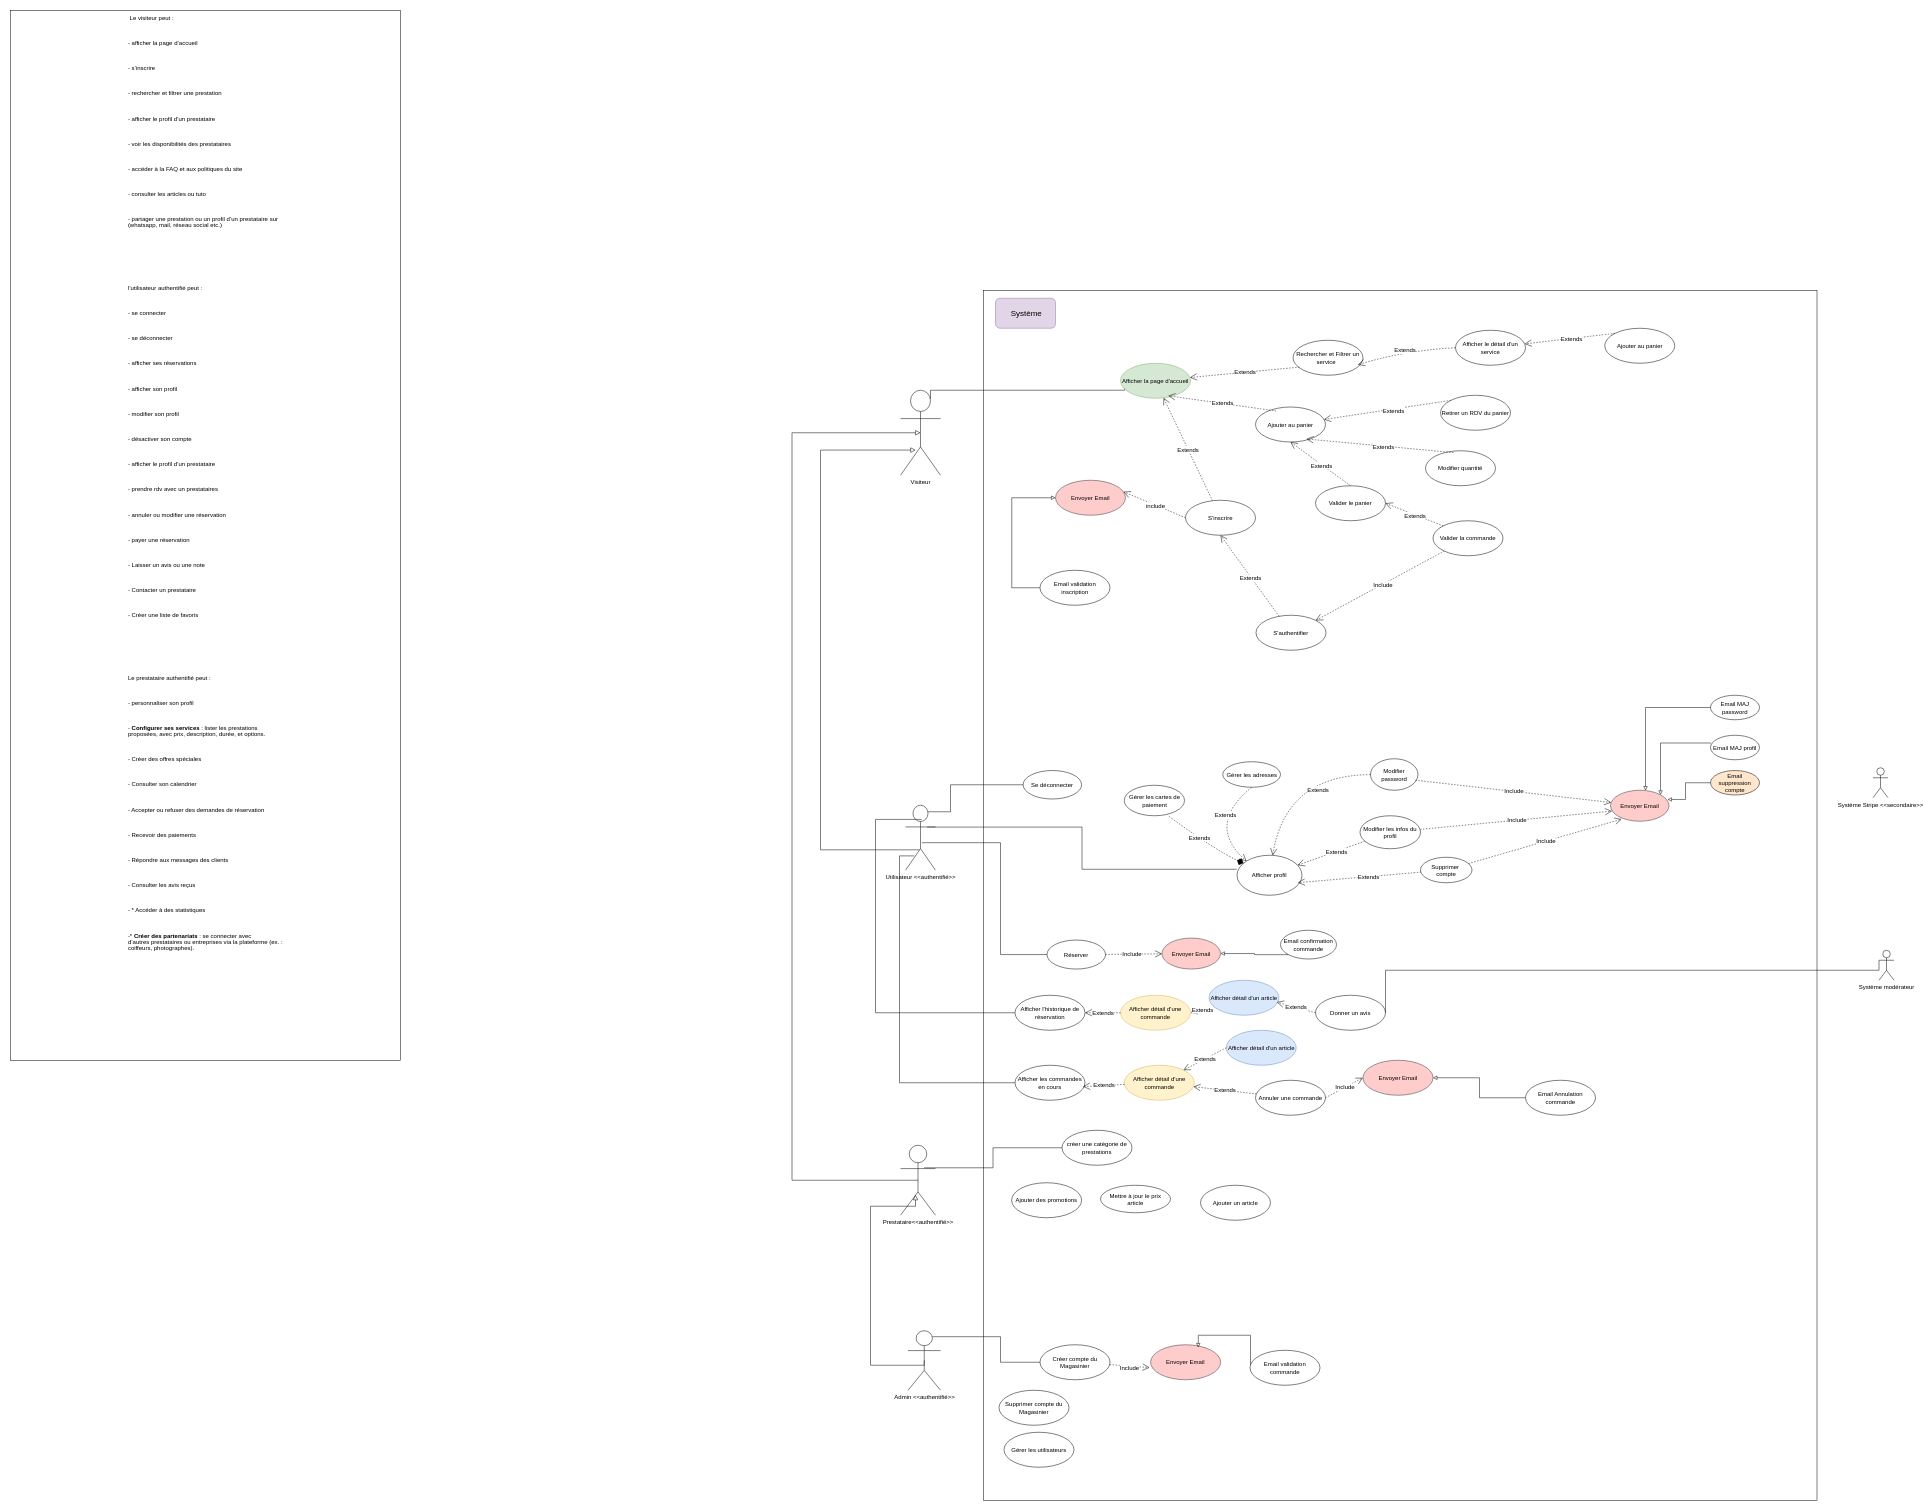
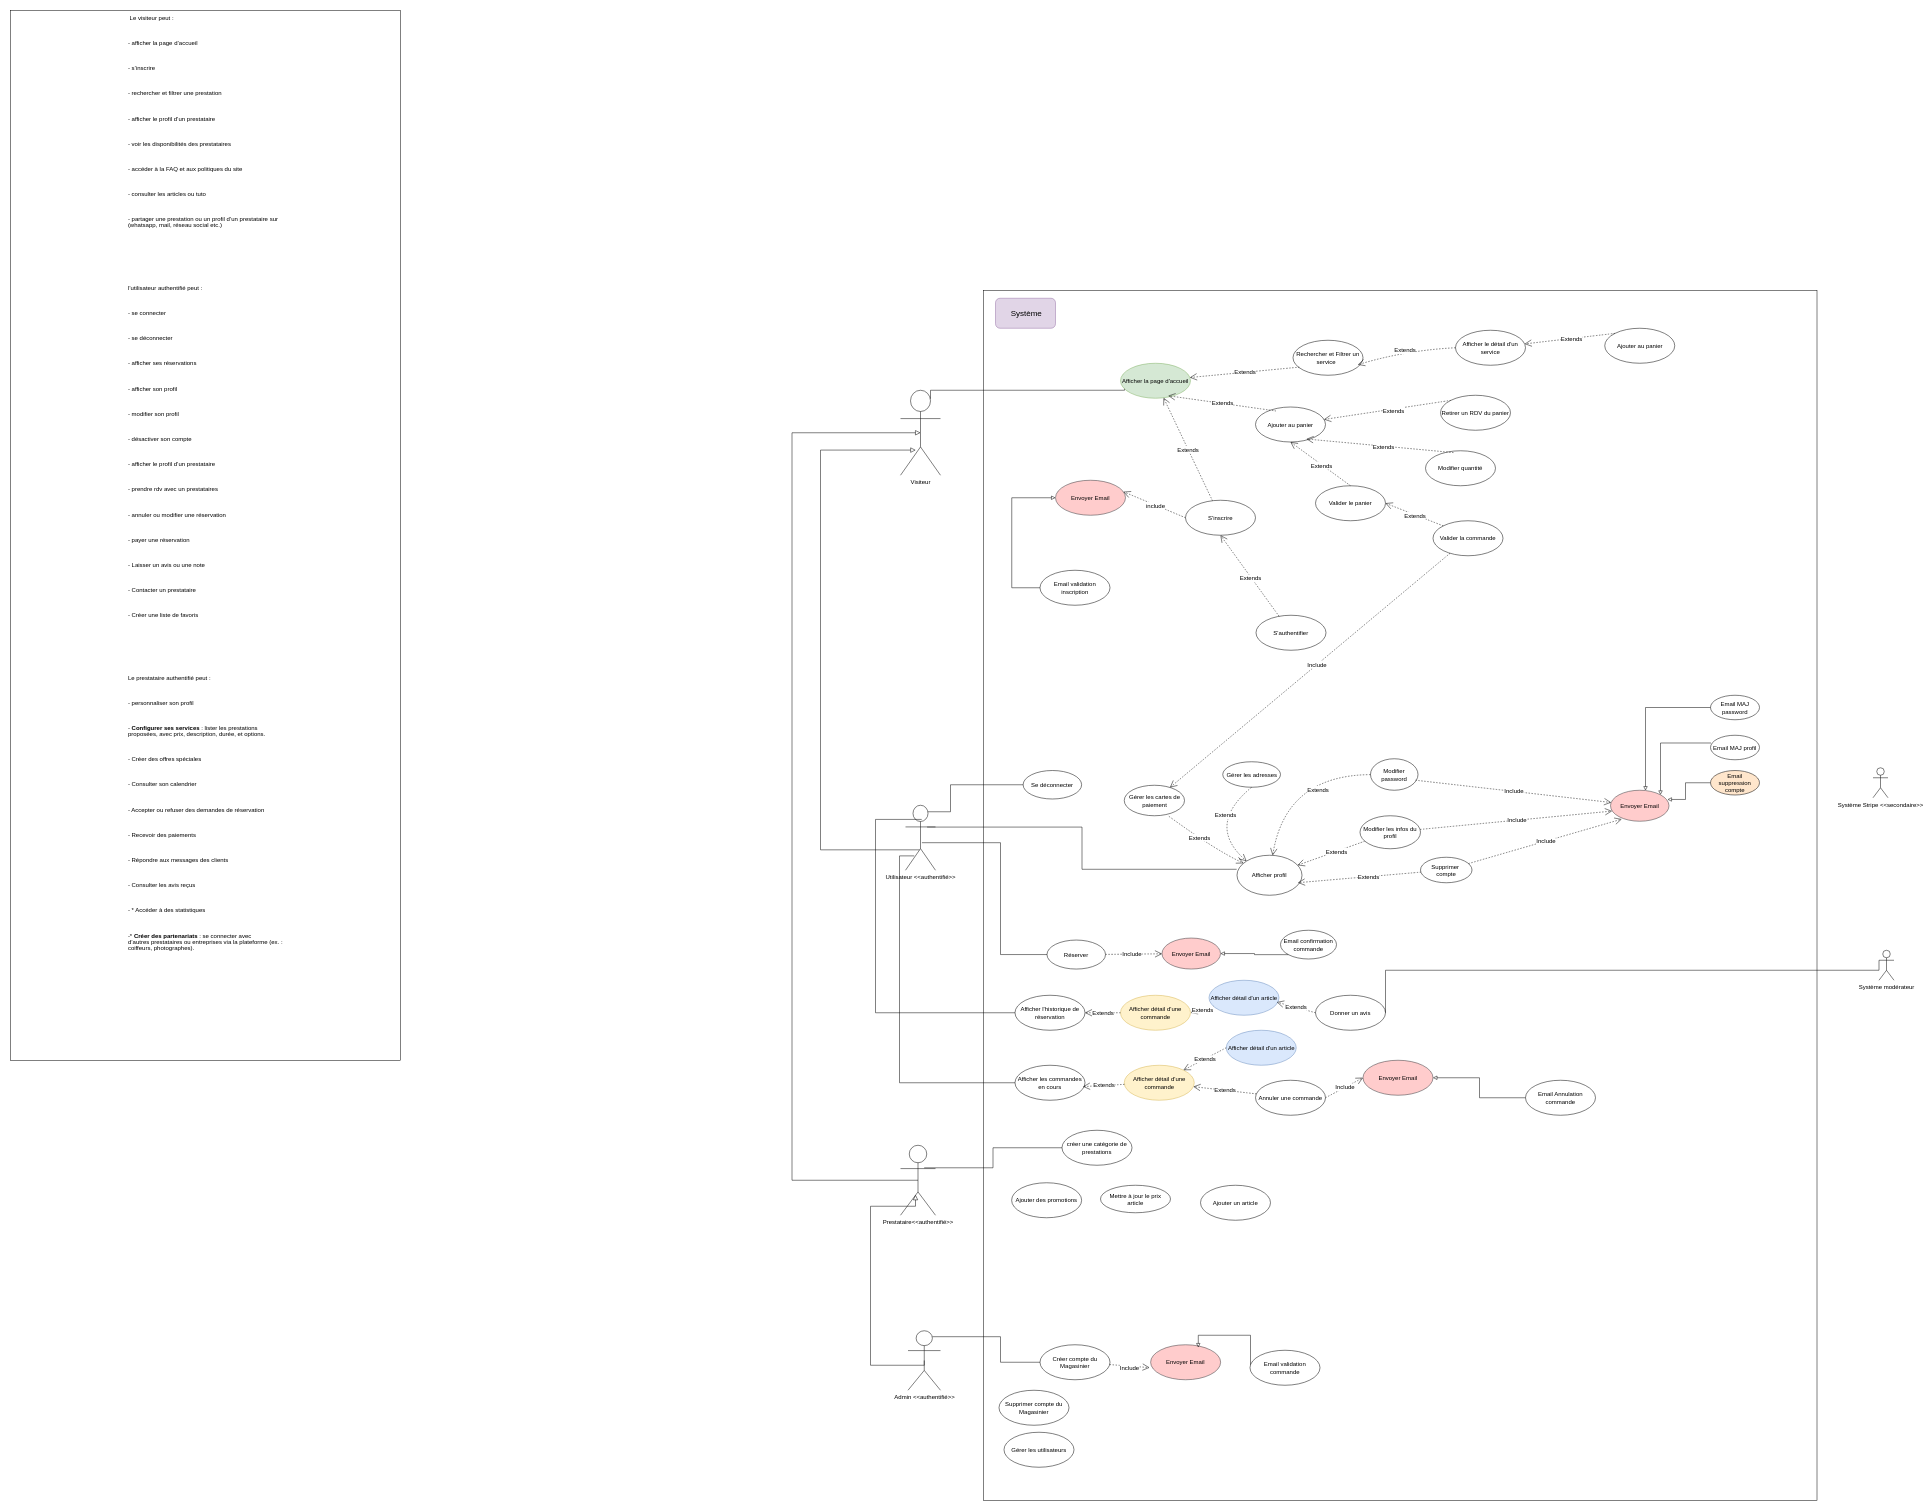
edge "Valider la commande" -> "S'authentifier": now "Valider la commande" -> "Gérer les cartes de paiement"
edge "Gérer les cartes de paiement" -> "Afficher profil": arrowhead diamond -> open
